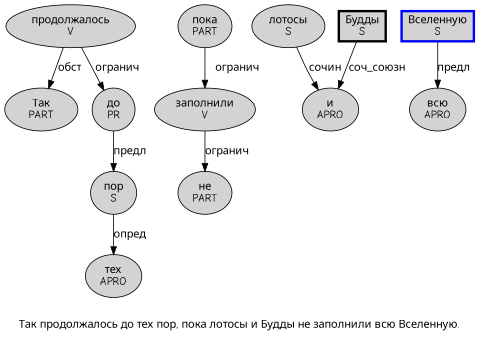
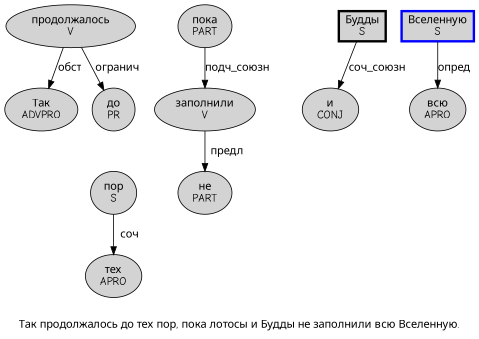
node "лотосы S": removed
edge "пока PART" -> "заполнили V": label "огранич" -> "подч_союзн"
edge "Вселенную S" -> "всю APRO": label "предл" -> "опред"
node "Так PART": label "Так PART" -> "Так ADVPRO"
node "и APRO": label "и APRO" -> "и CONJ"
edge "до PR" -> "пор S": removed, label "предл"
edge "заполнили V" -> "не PART": label "огранич" -> "предл"
edge "пор S" -> "тех APRO": label "опред" -> "соч"
